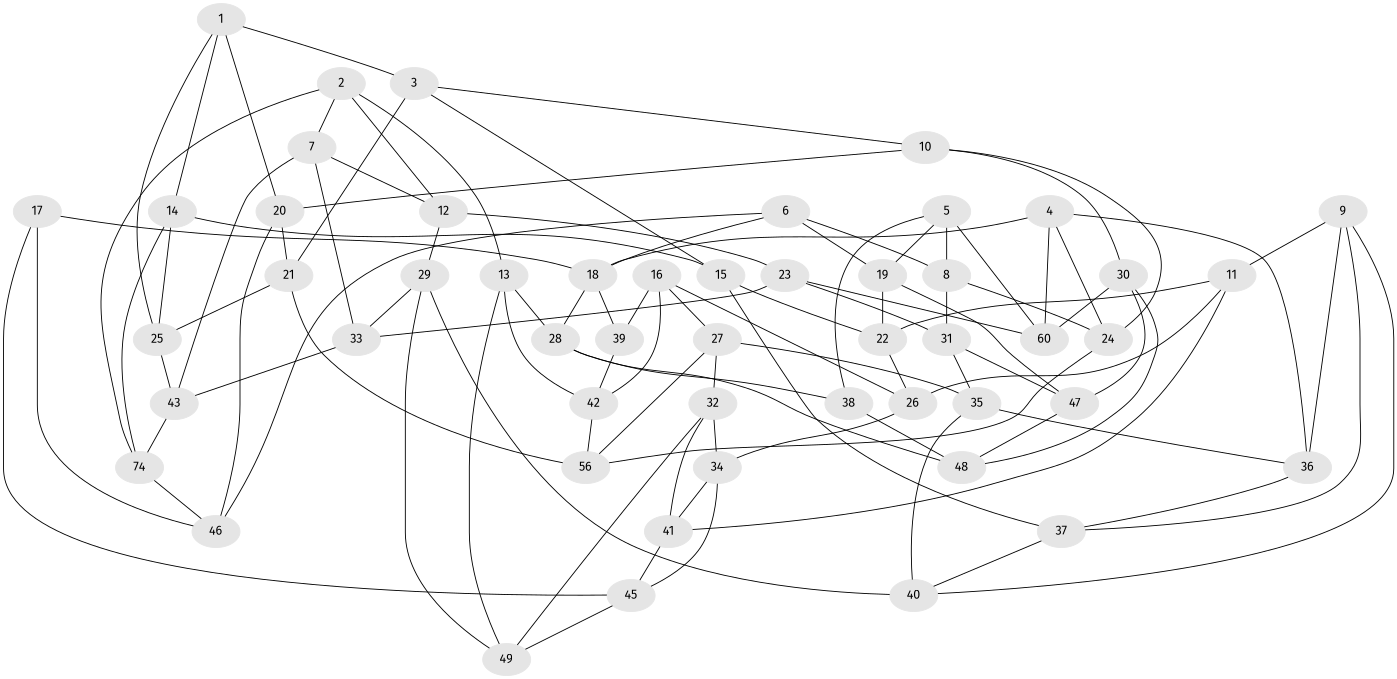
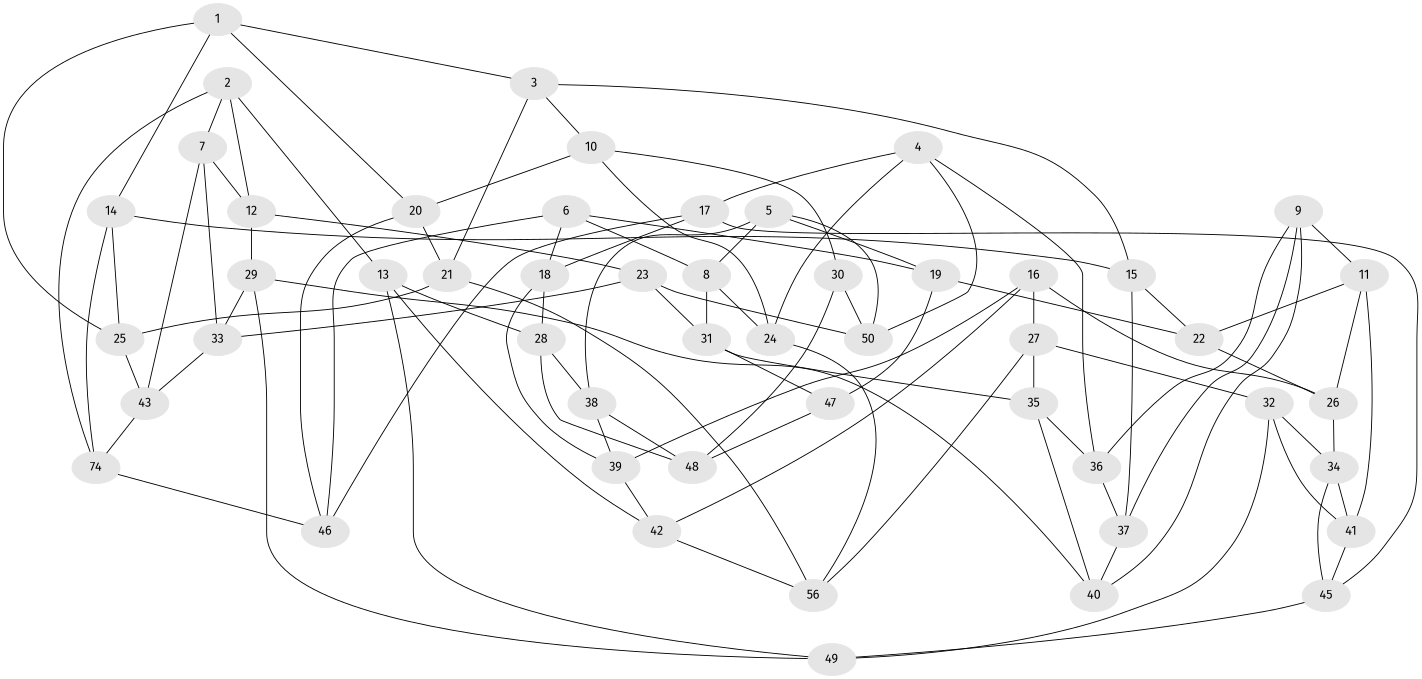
edge "4" -- "18": now "4" -- "17"
node "60": label "60" -> "50"
edge "30" -- "47": removed
edge "38" -- "39": added
